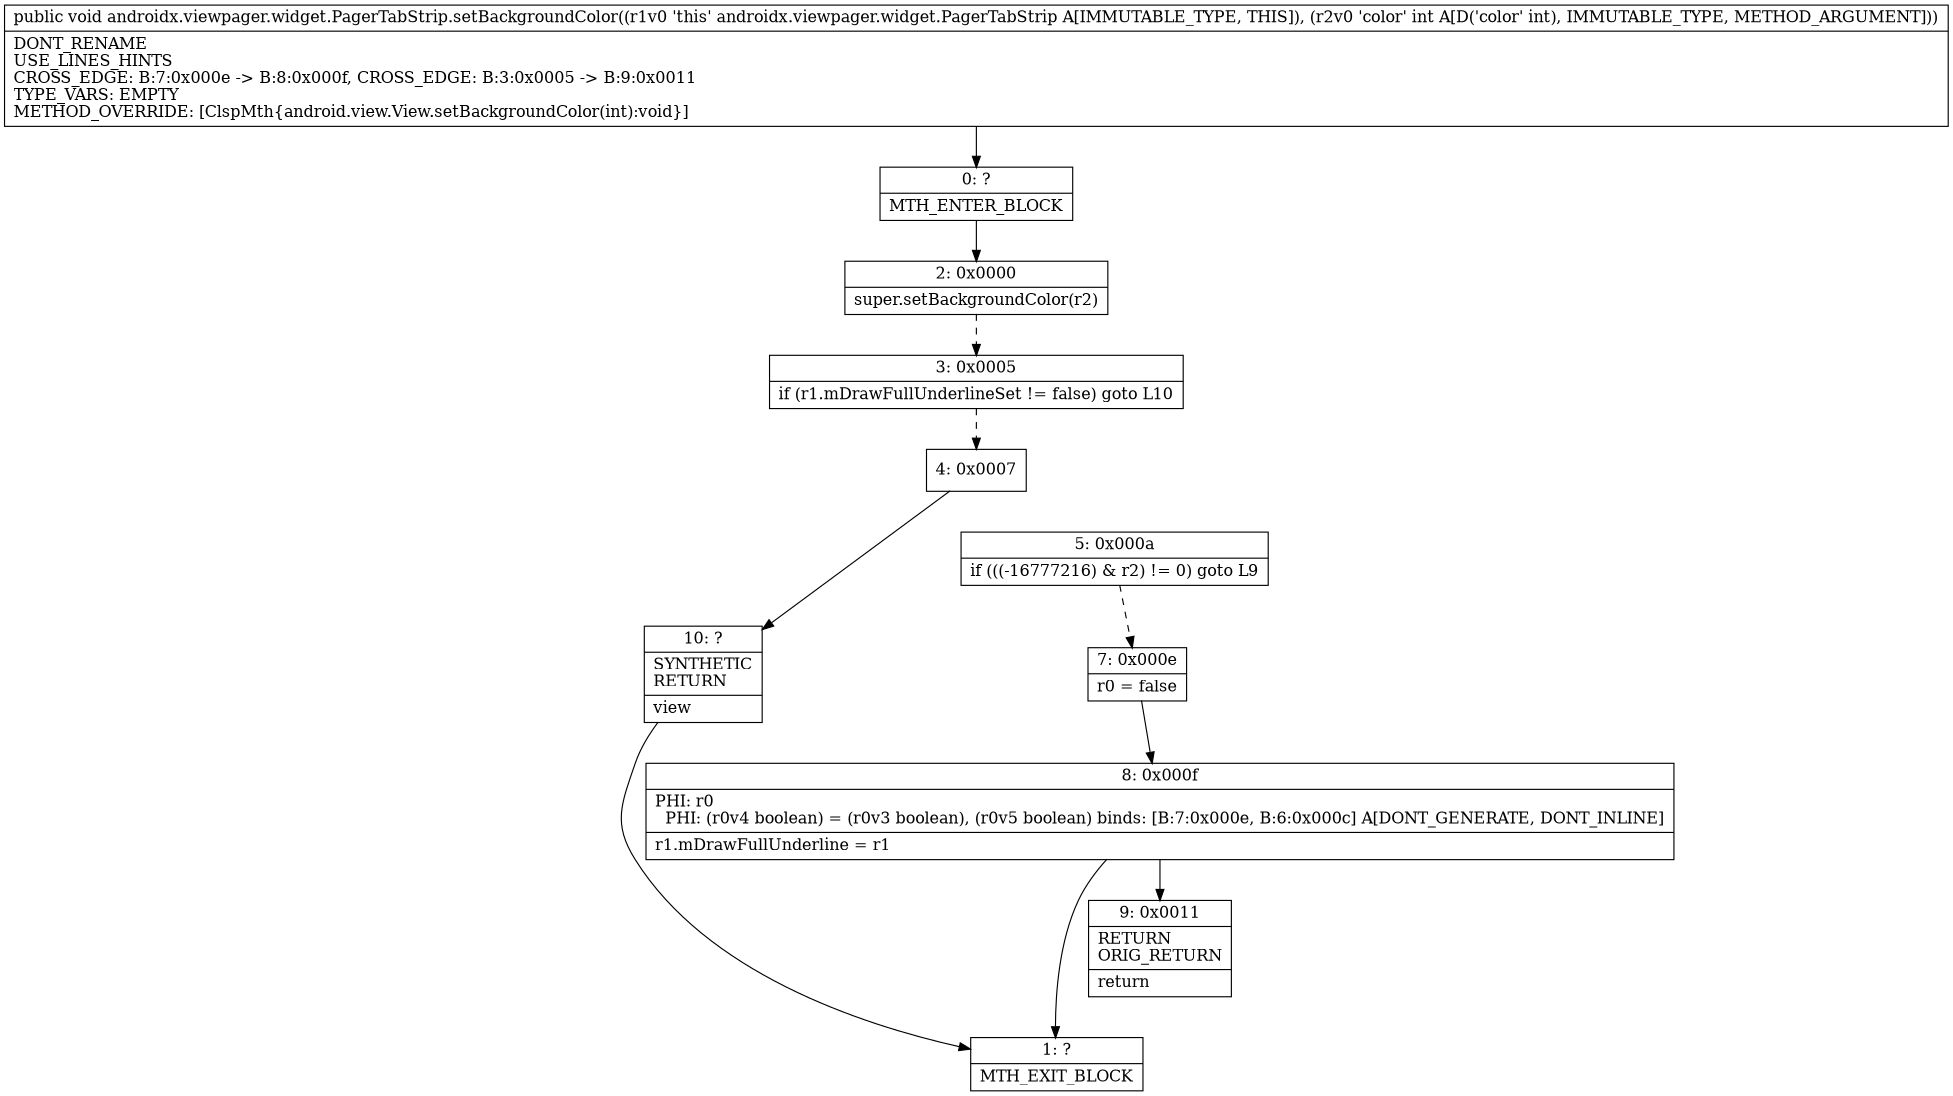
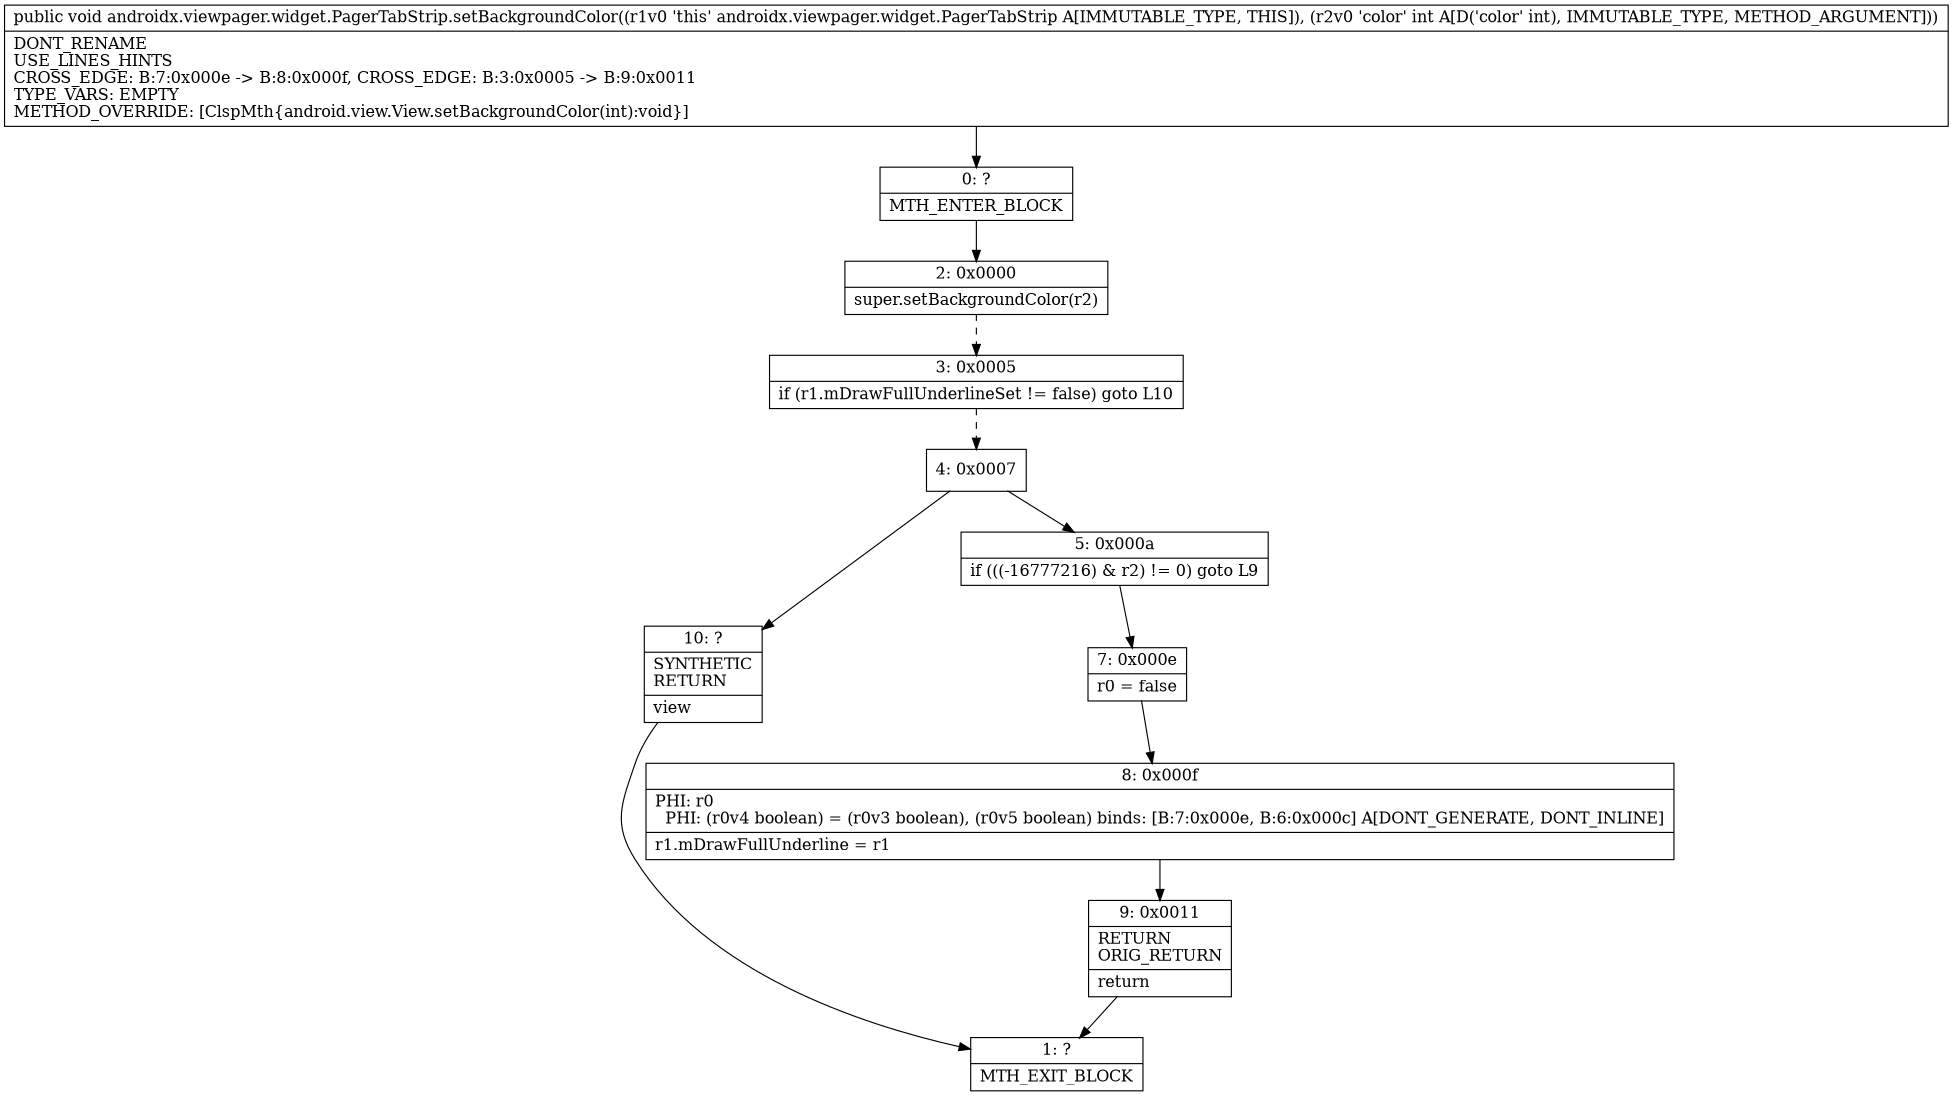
edge "4: 0x0007" -> "5: 0x000a": added
edge "5: 0x000a" -> "7: 0x000e": style dashed -> solid
edge "8: 0x000f" -> "1: ?": now "9: 0x0011" -> "1: ?"
